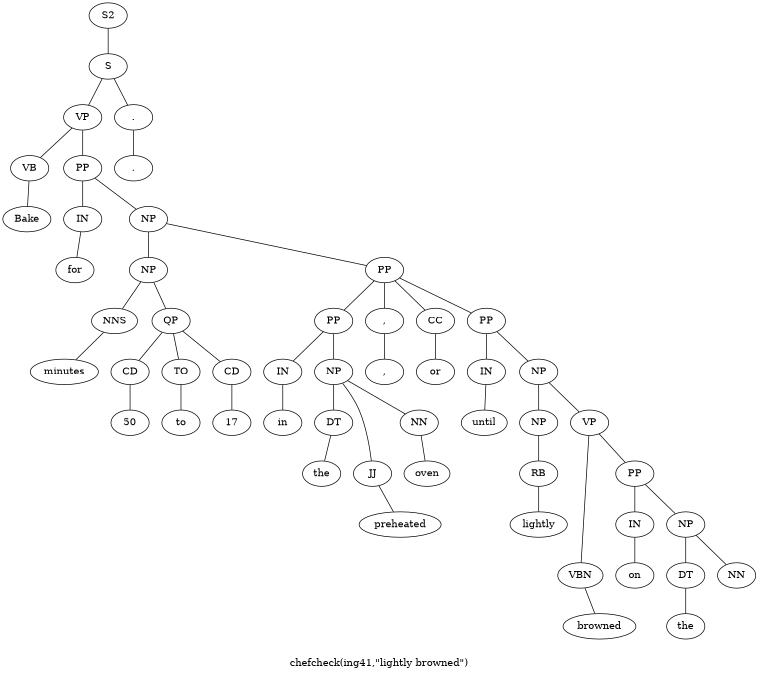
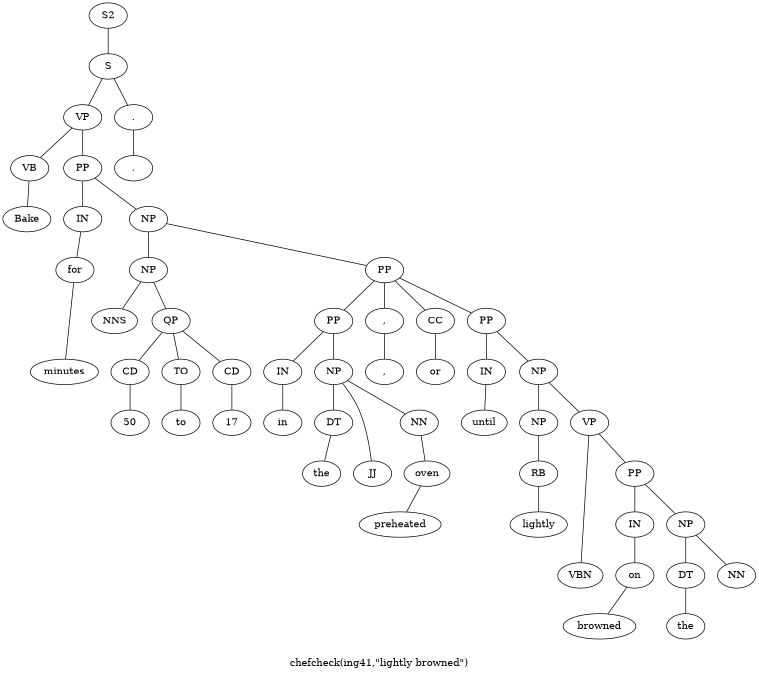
edge "NNS" -- "minutes": now "for" -- "minutes"
edge "JJ" -- "preheated": now "oven" -- "preheated"
edge "VBN" -- "browned": now "on" -- "browned"
